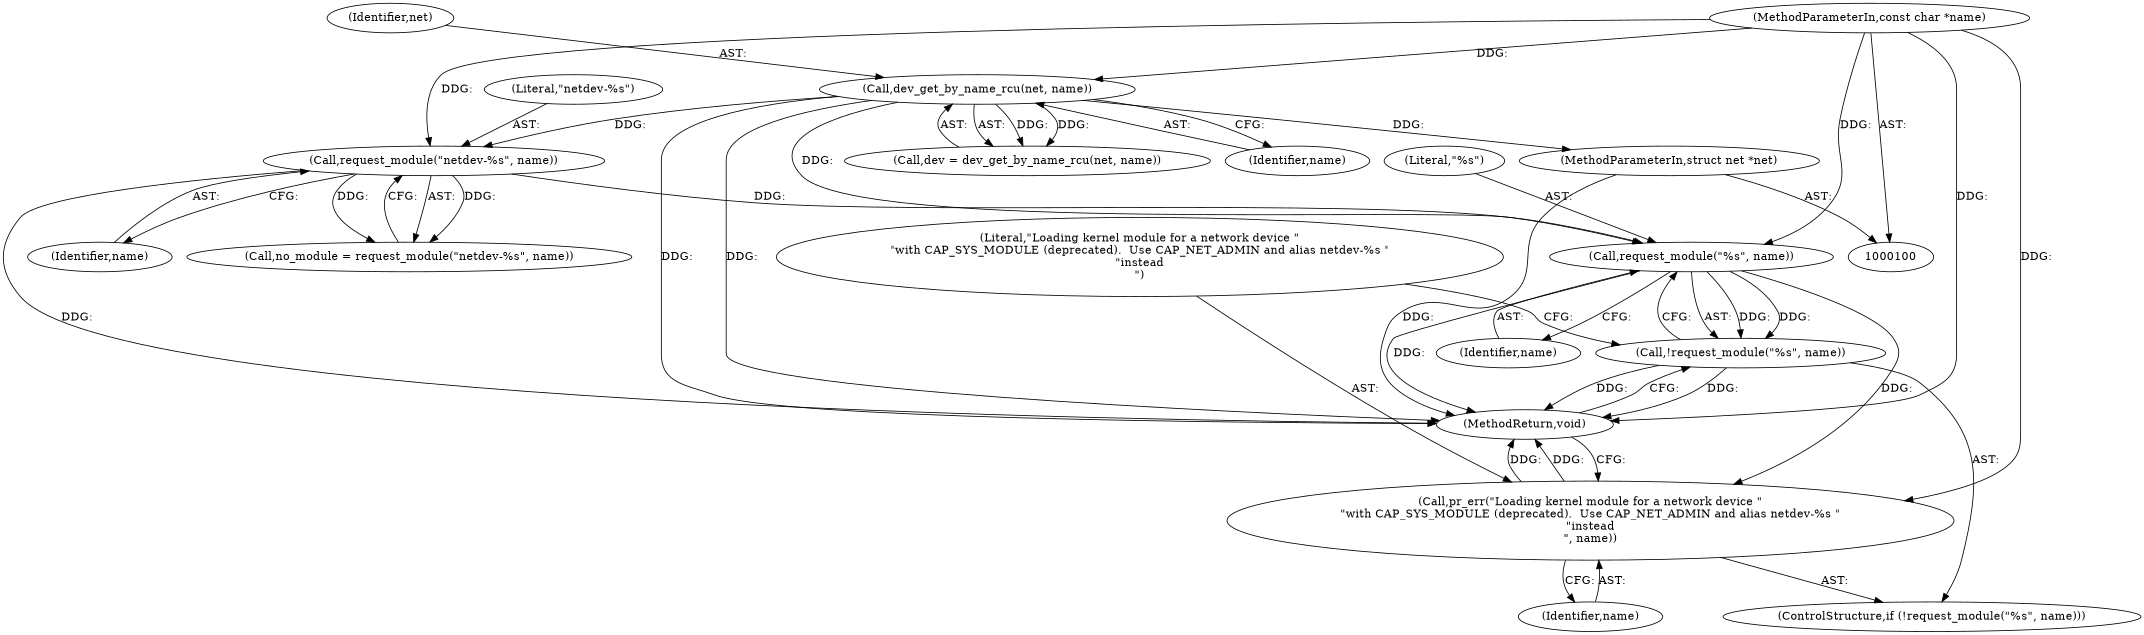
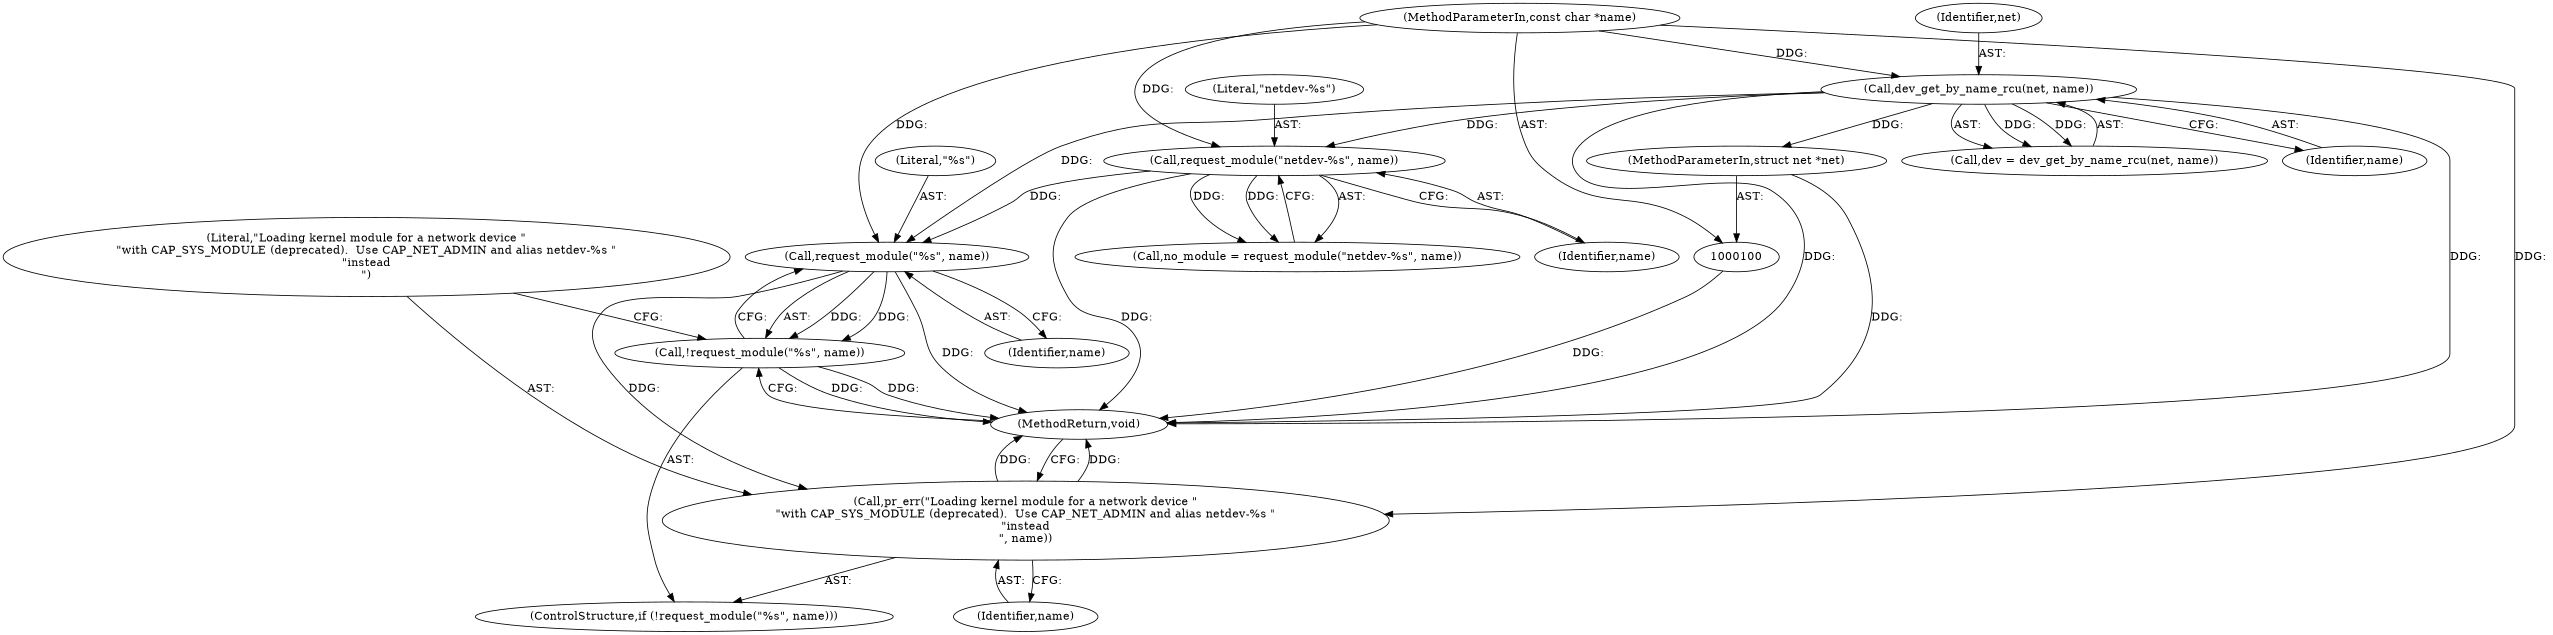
edge "(MethodParameterIn,const char *name)" -> "(MethodReturn,void)": now "1000100" -> "(MethodReturn,void)"
